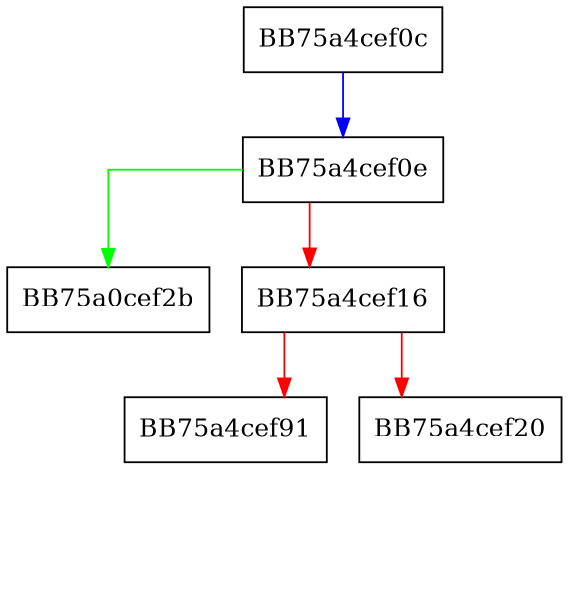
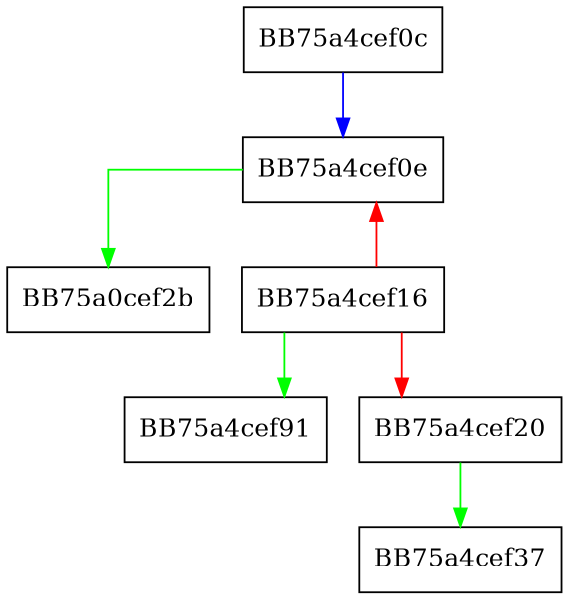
edge "BB75a4cef0e" -> "BB75a4cef16": reversed
edge "BB75a4cef16" -> "BB75a4cef91": color red -> green
node "BB75a4cef37": added
